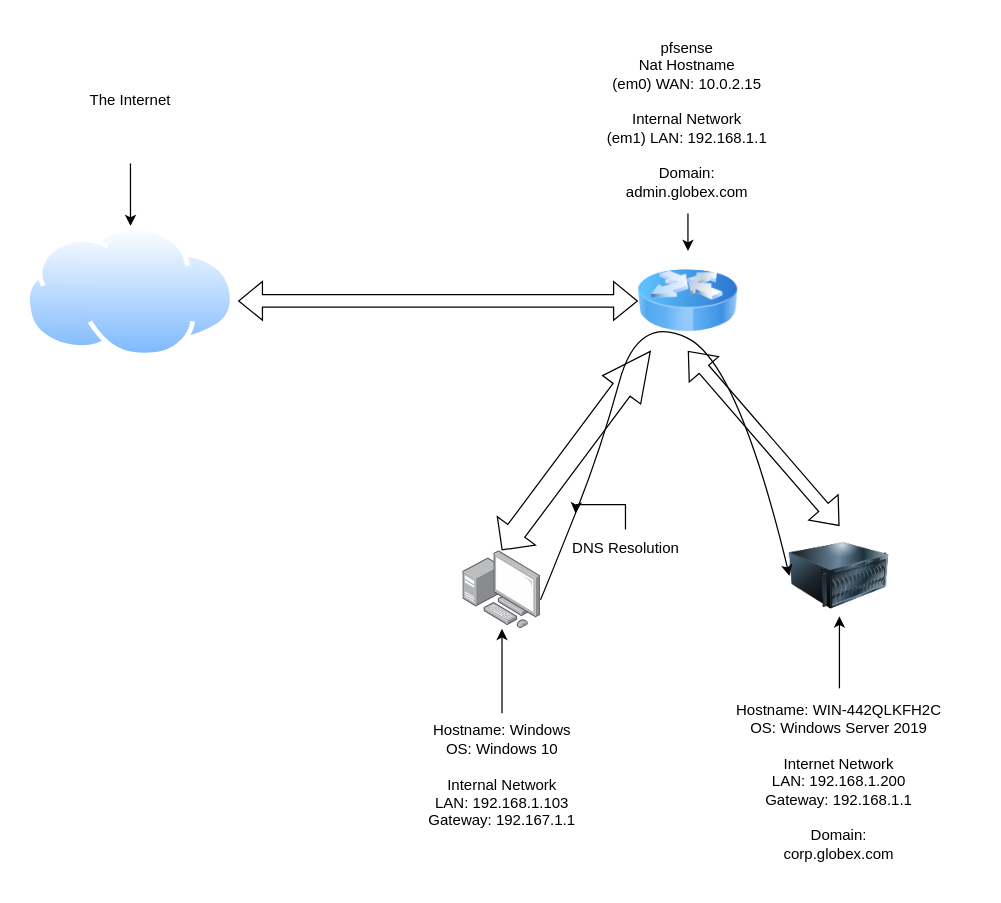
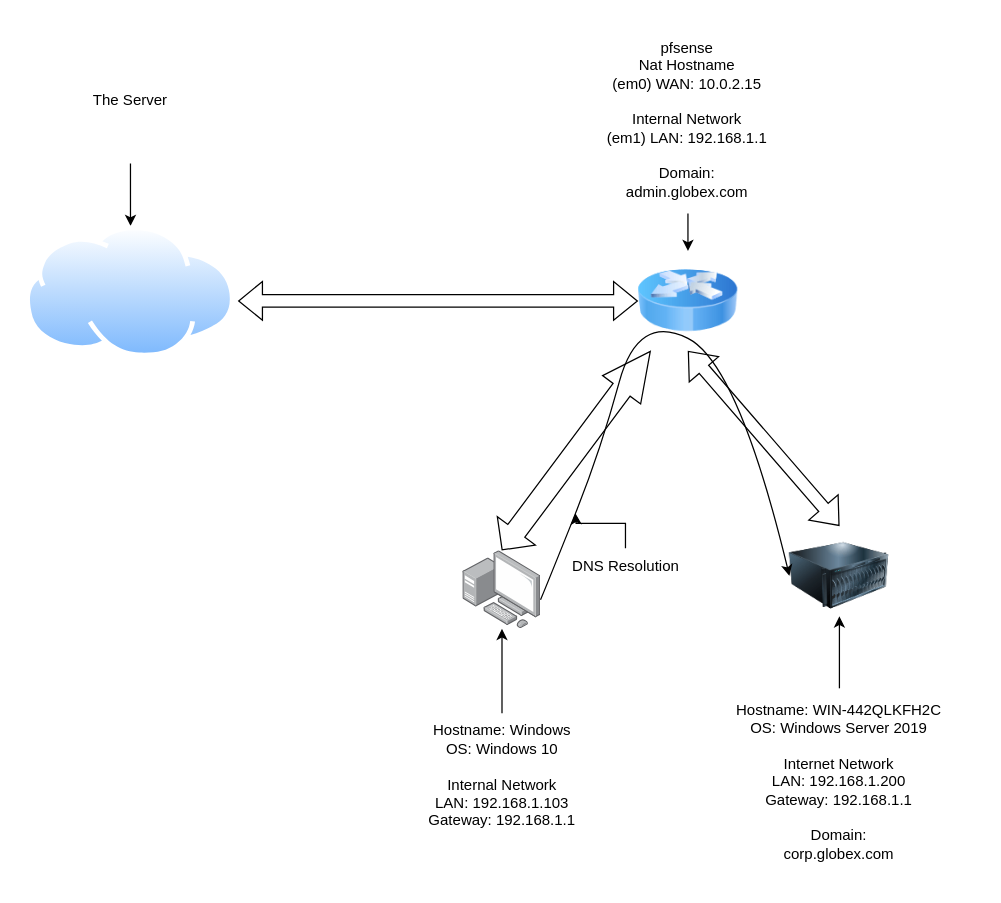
node "The Internet": label "The Internet" -> "The Server"
node "DNS Resolution": moved (626, 548) -> (626, 567)
node "Hostname: Windows OS: Windows 10 Internal Network LAN: 192.168.1.103 Gateway: 192.167.1.1": label "Hostname: Windows OS: Windows 10 Internal Network LAN: 192.168.1.103 Gateway: 192.167.1.1" -> "Hostname: Windows OS: Windows 10 Internal Network LAN: 192.168.1.103 Gateway: 192.168.1.1"
